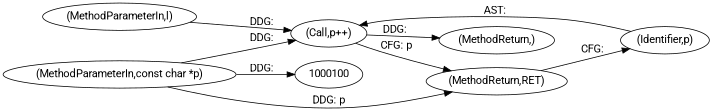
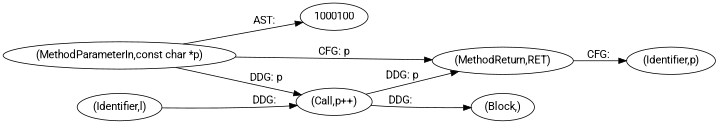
node "(MethodParameterIn,l)": label "(MethodParameterIn,l)" -> "(Identifier,l)"
edge "(Identifier,p)" -> "(Call,p++)": removed, label "AST:"
edge "(MethodParameterIn,const char *p)" -> "(Call,p++)": label "DDG: " -> "DDG: p"
node "(MethodReturn,)": label "(MethodReturn,)" -> "(Block,)"
edge "(Call,p++)" -> "(MethodReturn,RET)": label "CFG: p" -> "DDG: p"
edge "(MethodParameterIn,const char *p)" -> "1000100": label "DDG: " -> "AST: "
edge "(MethodParameterIn,const char *p)" -> "(MethodReturn,RET)": label "DDG: p" -> "CFG: p"
